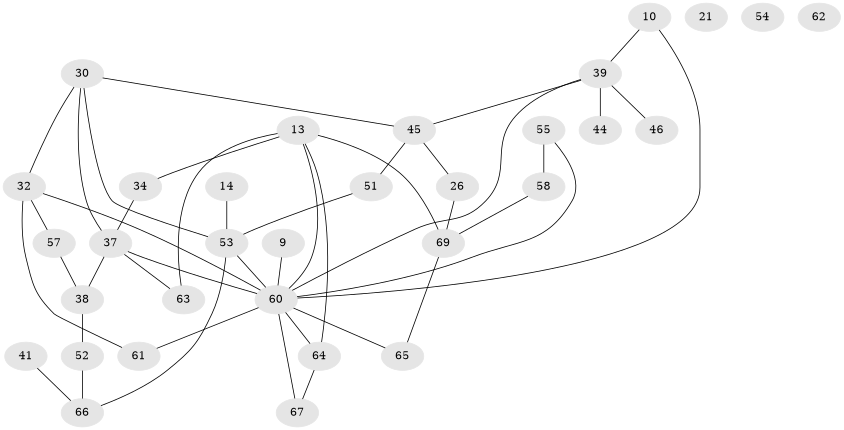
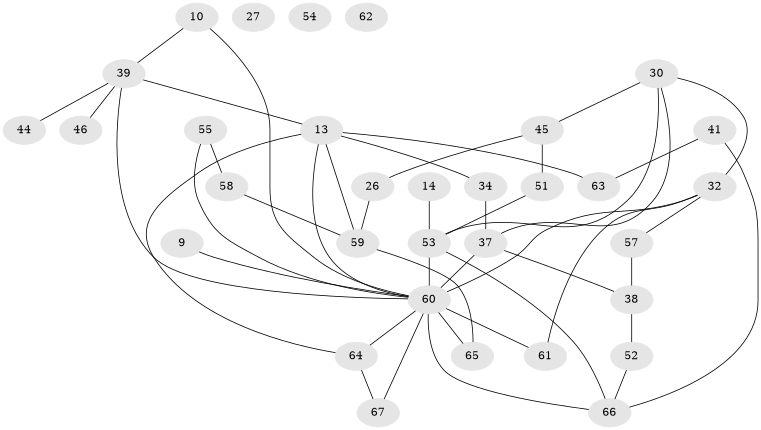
node "21": label "21" -> "27"
edge "39" -- "45": now "39" -- "13"
node "69": label "69" -> "59"
edge "37" -- "63": now "41" -- "63"
edge "60" -- "66": added
